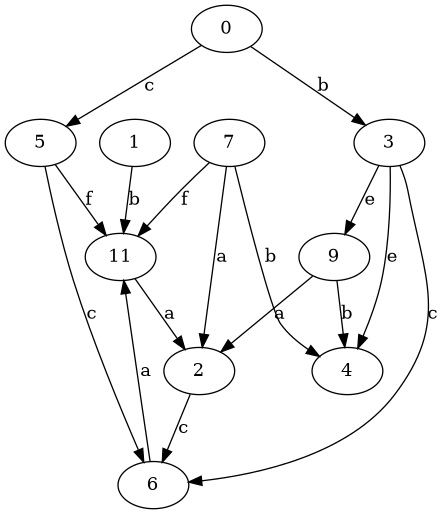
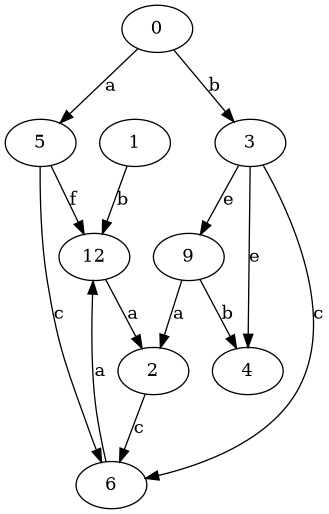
edge "0" -> "5": label "c" -> "a"
node "7": removed
node "11": label "11" -> "12"
